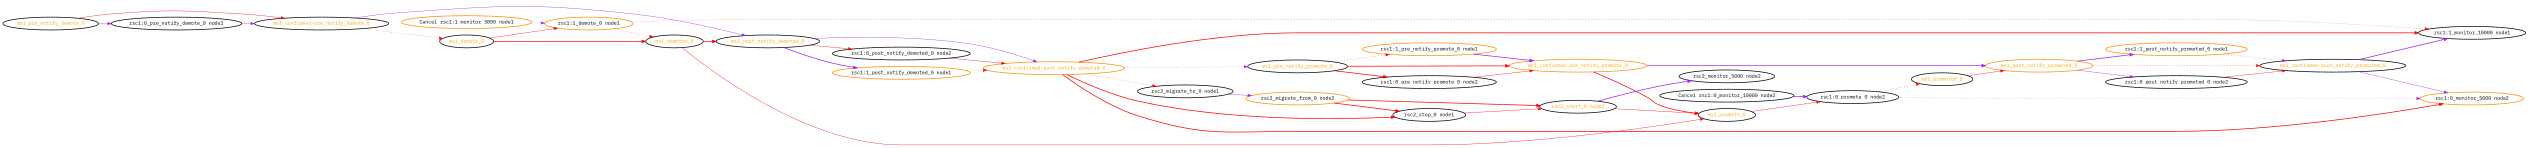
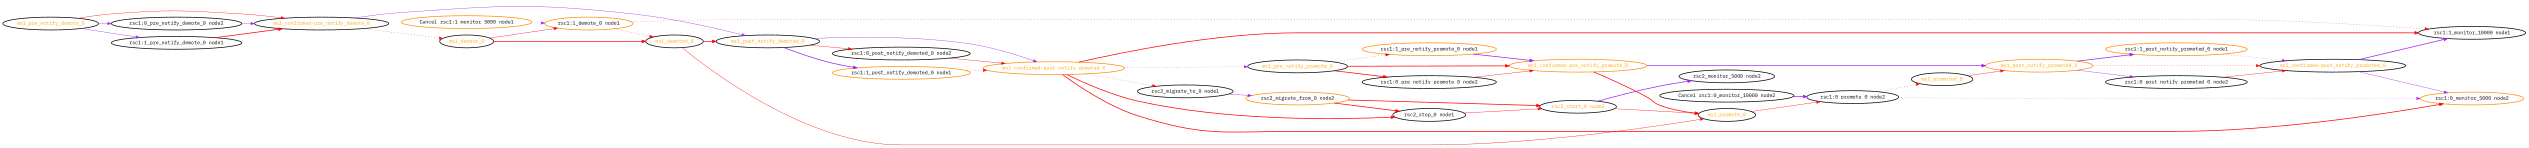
node "rsc1:1_pre_notify_demote_0 node1": added
